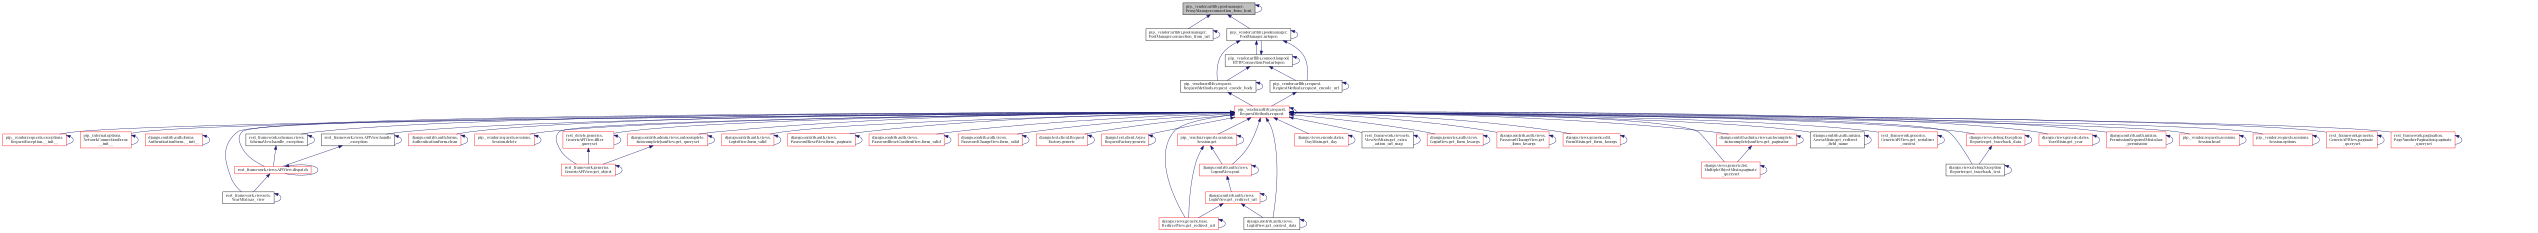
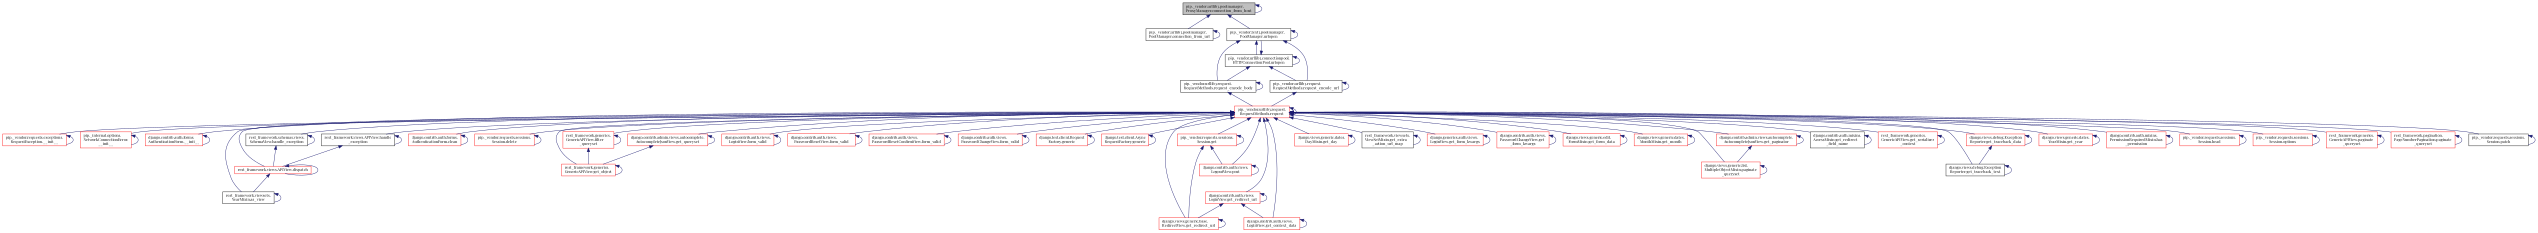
node "pip._vendor.urllib3.poolmanager. PoolManager.urlopen": label "pip._vendor.urllib3.poolmanager. PoolManager.urlopen" -> "pip._vendor.text3.poolmanager. PoolManager.urlopen"
edge "django.contrib.auth.forms. AuthenticationForm.__init__" -> "pip._vendor.urllib3.request. RequestMethods.request": added
node "rest_delete.generics. GenericAPIView.filter _queryset": label "rest_delete.generics. GenericAPIView.filter _queryset" -> "rest_framework.generics. GenericAPIView.filter _queryset"
node "django.contrib.auth.views. PasswordResetView.form_paginate": label "django.contrib.auth.views. PasswordResetView.form_paginate" -> "django.contrib.auth.views. PasswordResetView.form_valid"
node "django.views.encode.dates. DayMixin.get_day": label "django.views.encode.dates. DayMixin.get_day" -> "django.views.generic.dates. DayMixin.get_day"
node "django.views.generic.edit. FormMixin.get_form_kwargs": label "django.views.generic.edit. FormMixin.get_form_kwargs" -> "django.views.generic.edit. FormMixin.get_form_data"
node "django.views.generic.dates. MonthMixin.get_month": added
node "pip._vendor.requests.sessions. Session.patch": added
edge "django.contrib.auth.views. LoginView.get_redirect_url" -> "django.contrib.auth.views. LogoutView.post": now "django.contrib.auth.views. LoginView.get_redirect_url" -> "pip._vendor.urllib3.request. RequestMethods.request"
node "django.contrib.auth.views. LoginView.get_context_data": color black -> red
